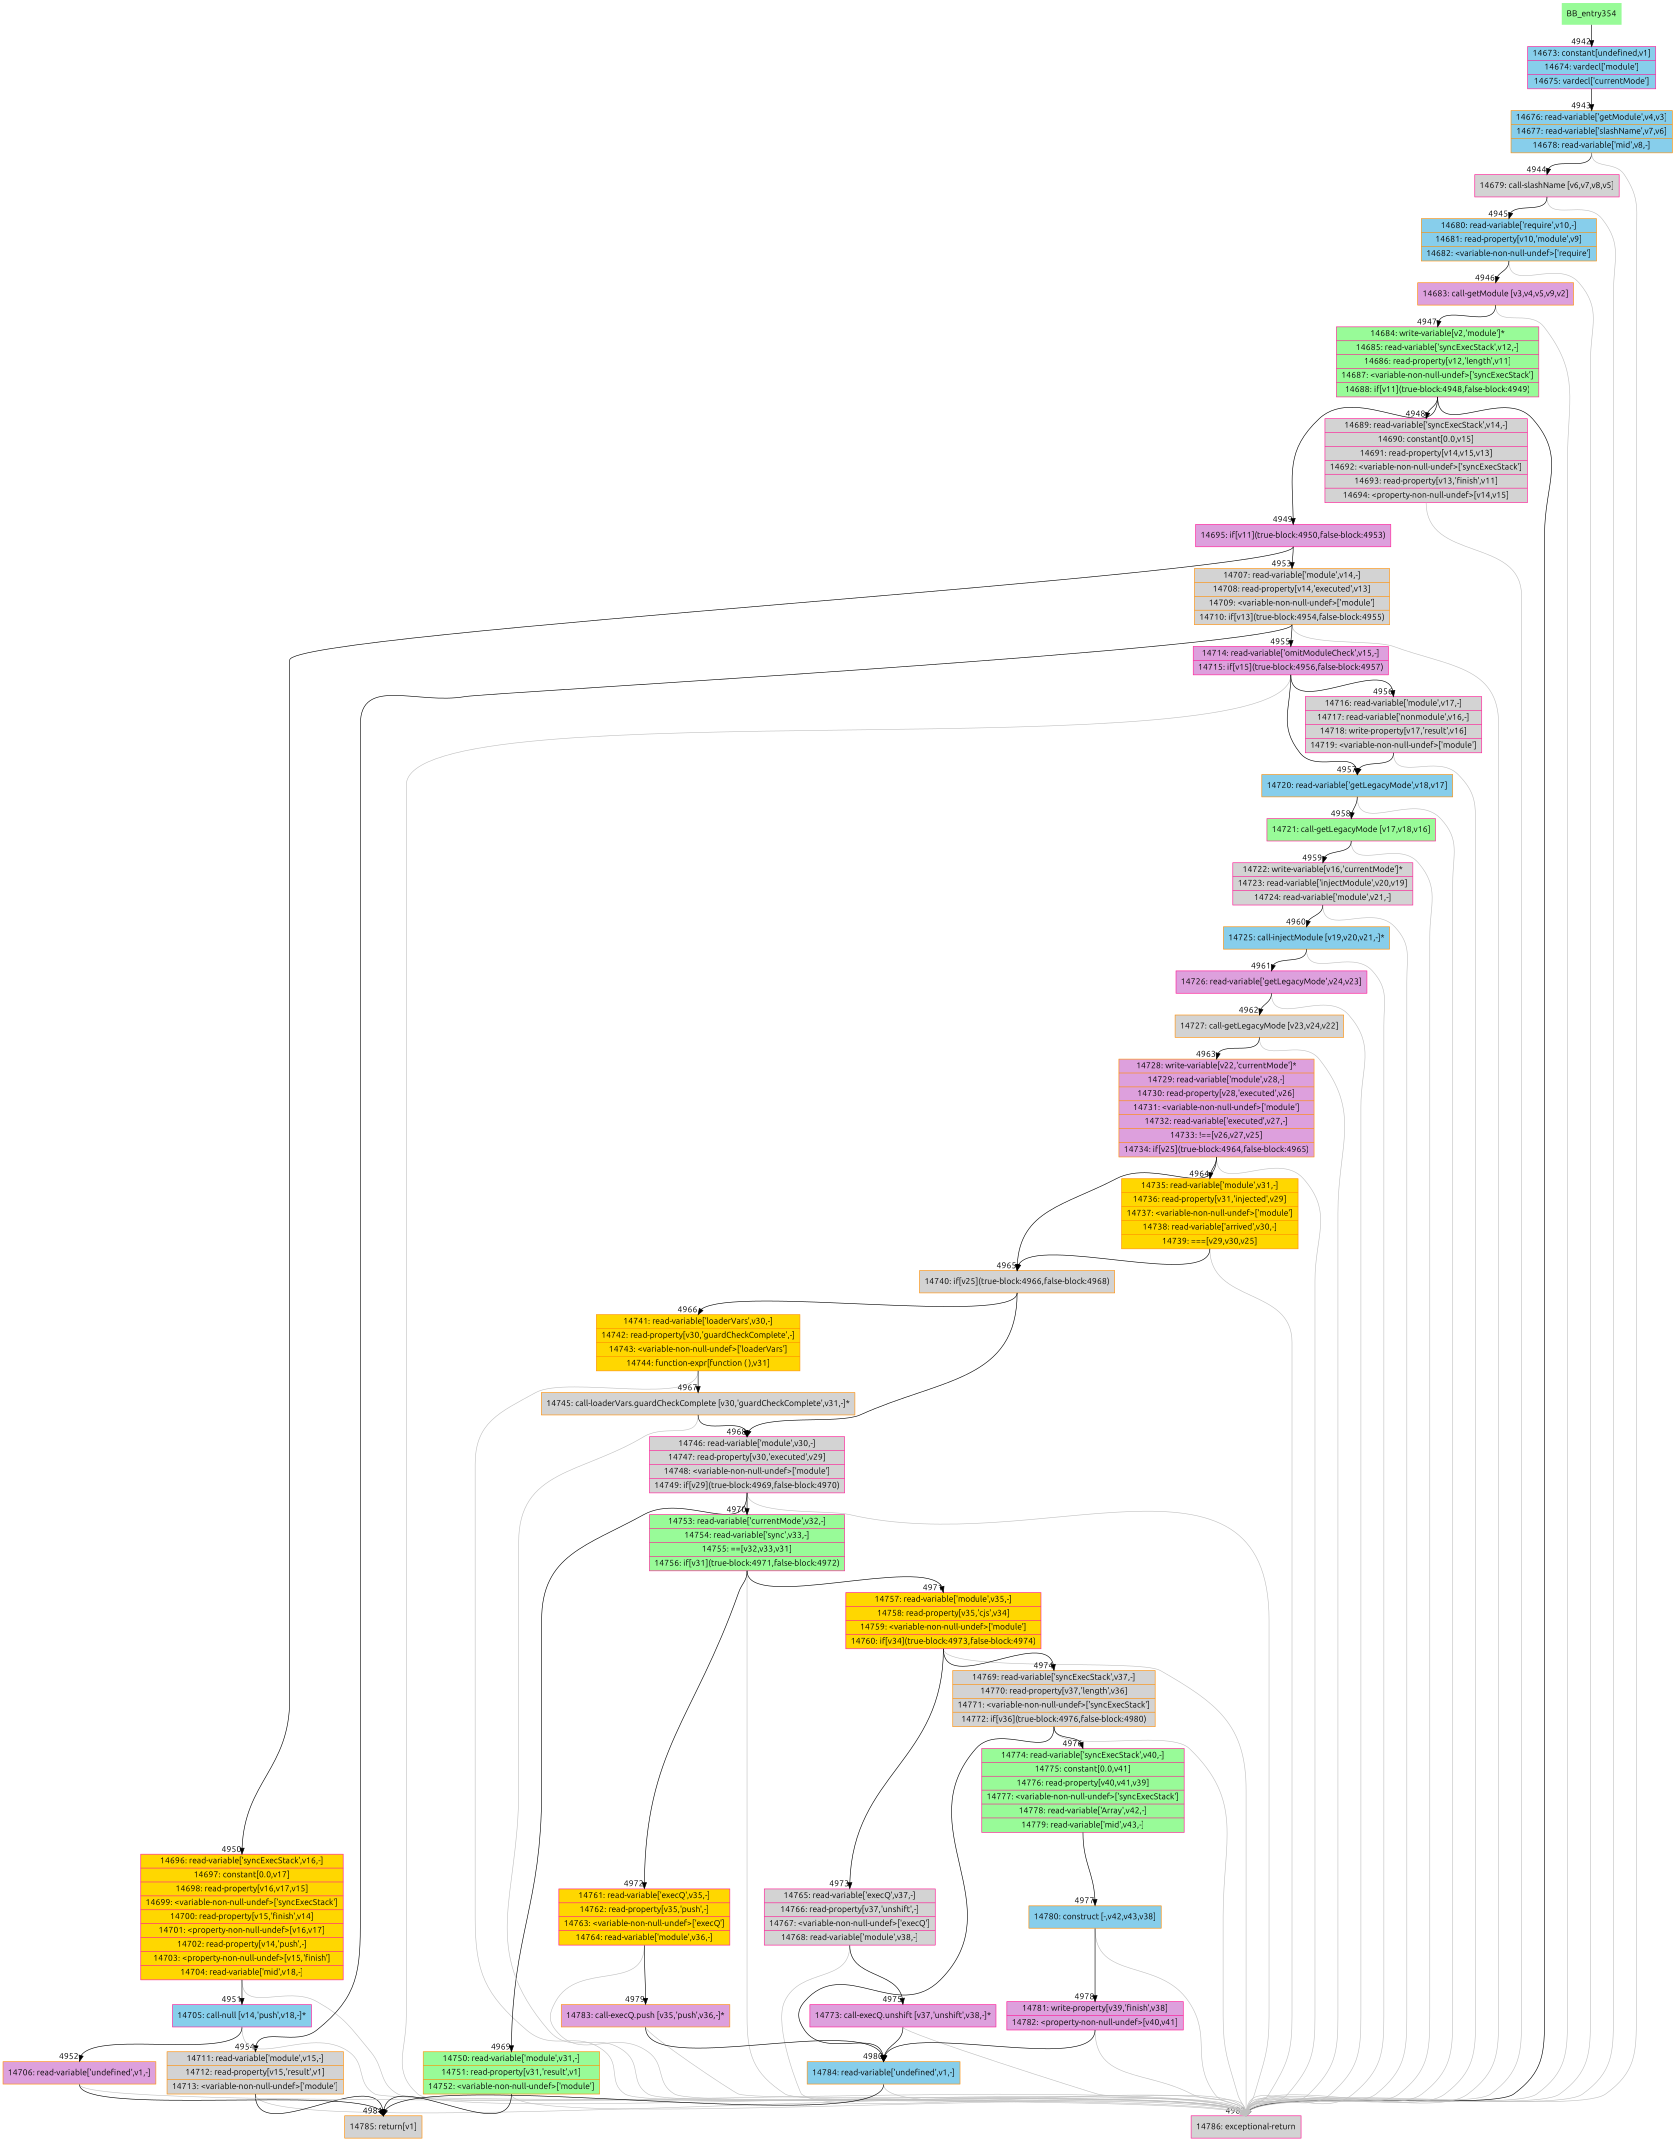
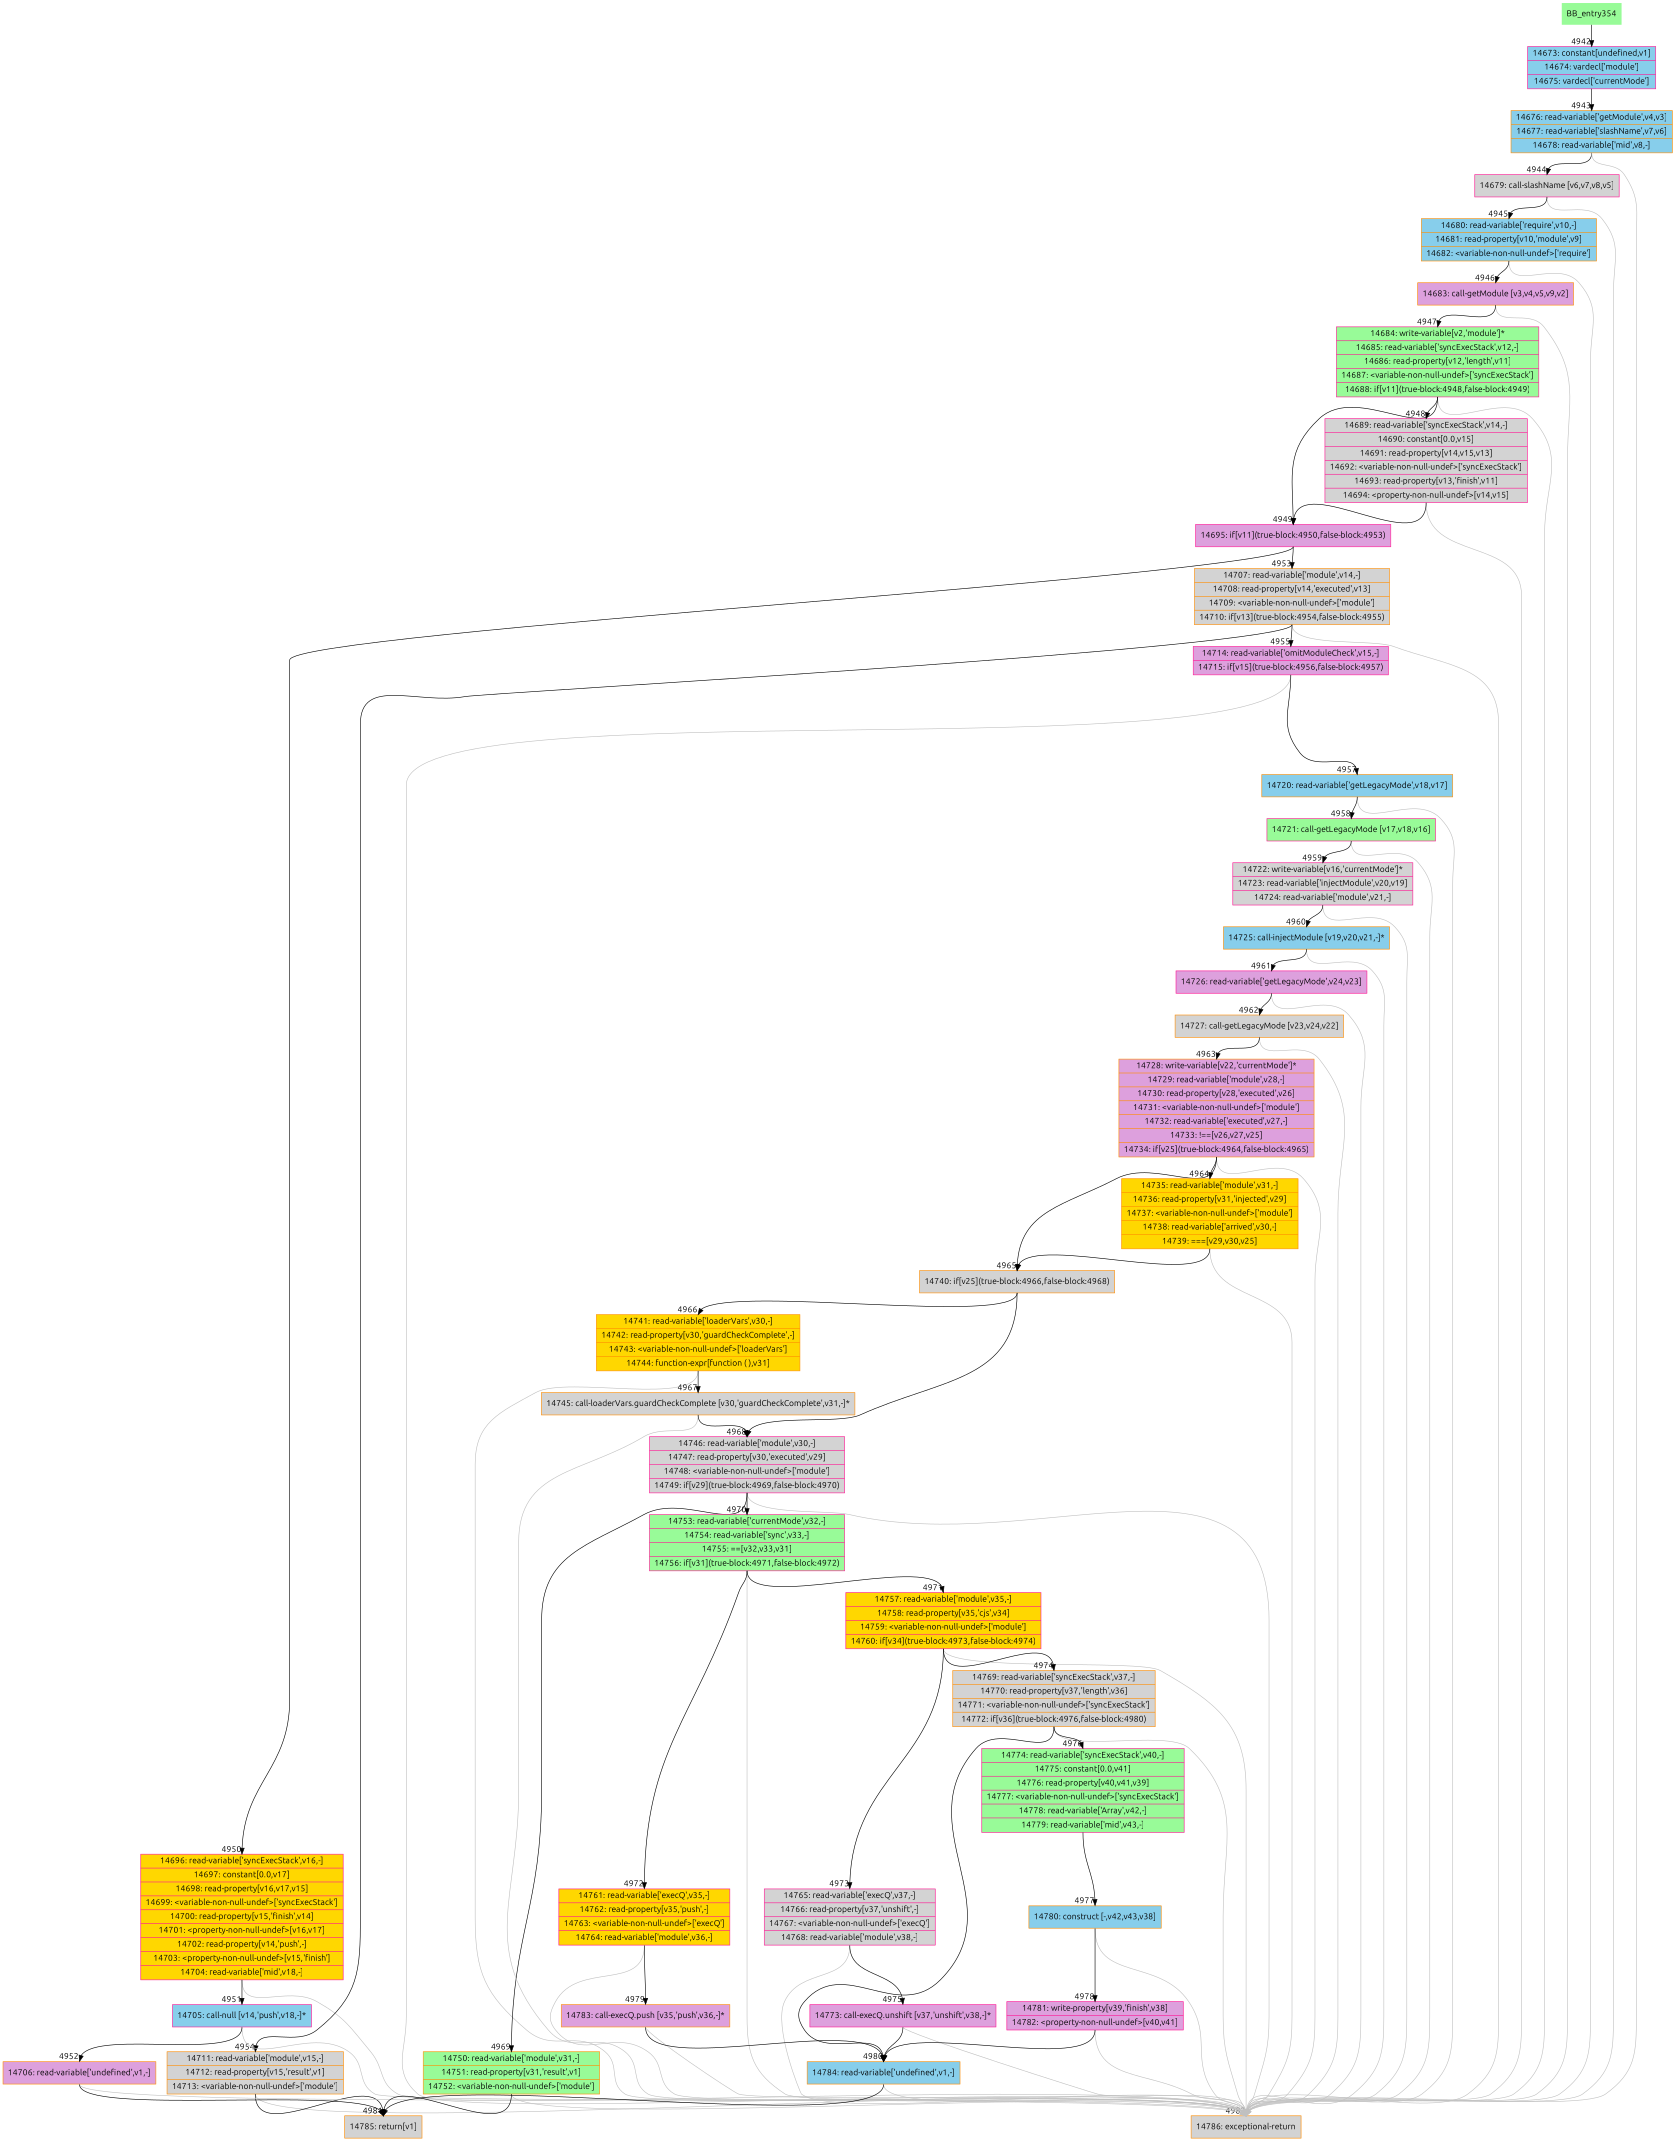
edge "14689: read-variable['syncExecStack',v14,-]" -> "14695: if[v11](true-block:4950,false-block:4953)": added
node "14716: read-variable['module',v17,-]": removed
edge "14684: write-variable[v2,'module']*" -> "14786: exceptional-return": color black -> gray
node "14786: exceptional-return": color deeppink -> darkorange
